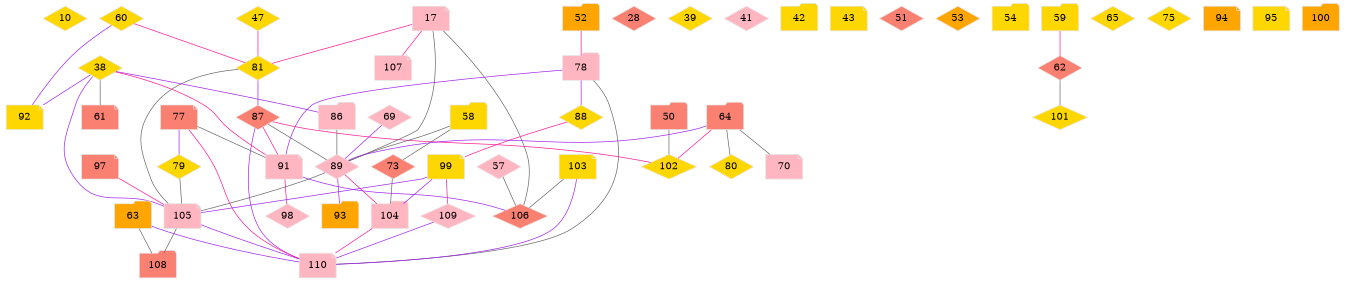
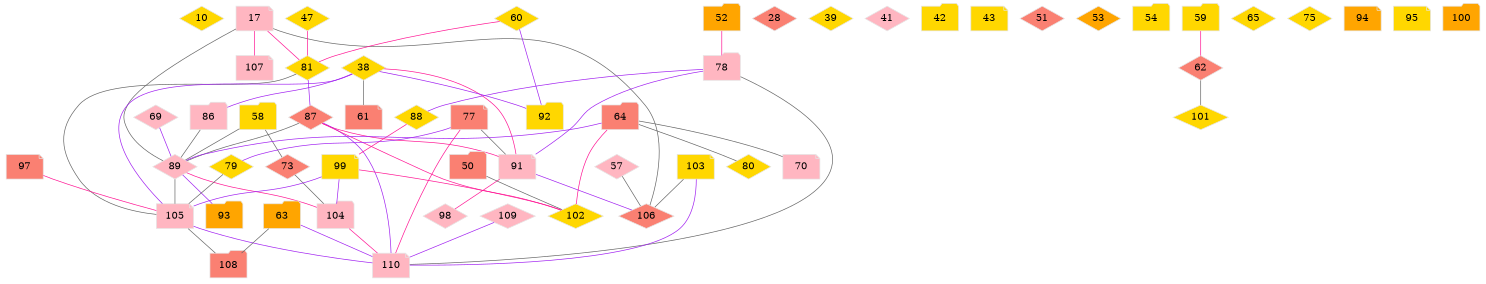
node "92": shape note -> folder
edge "99" -- "109": now "99" -- "102"
